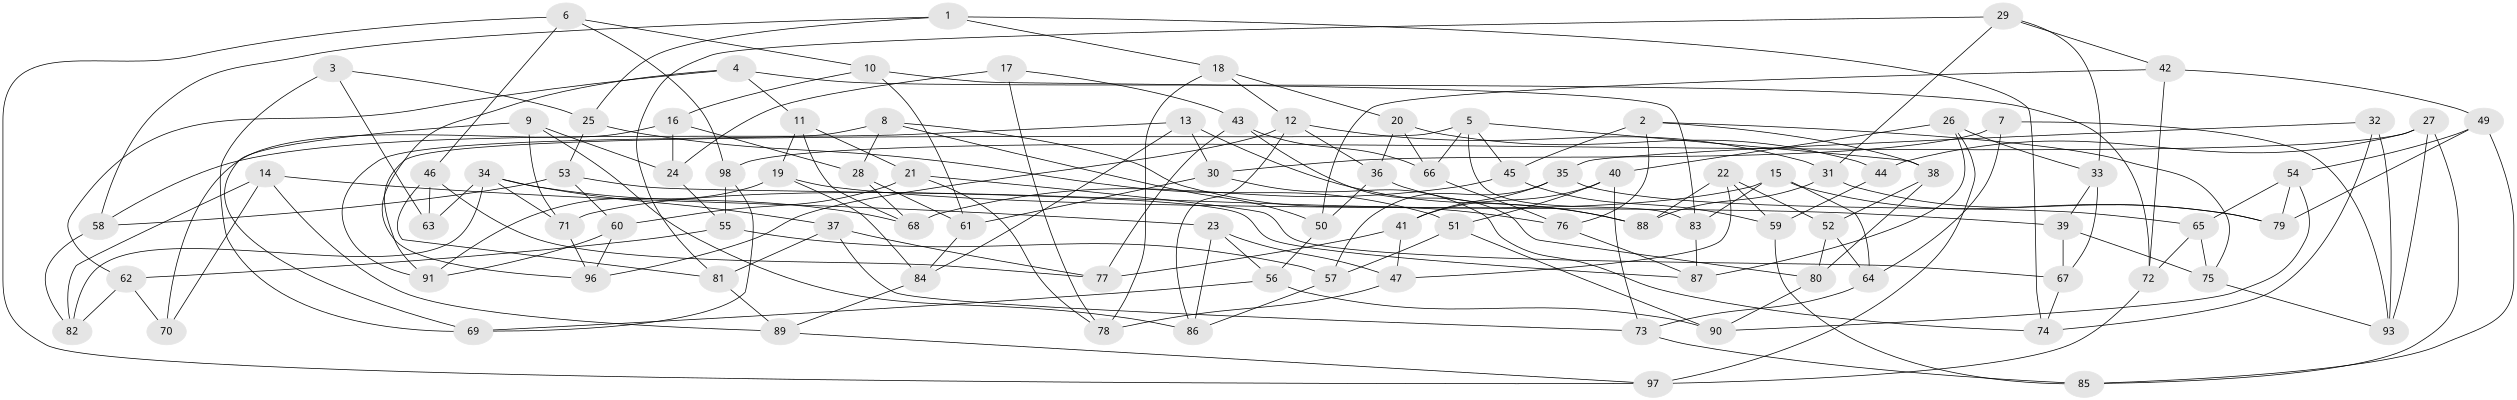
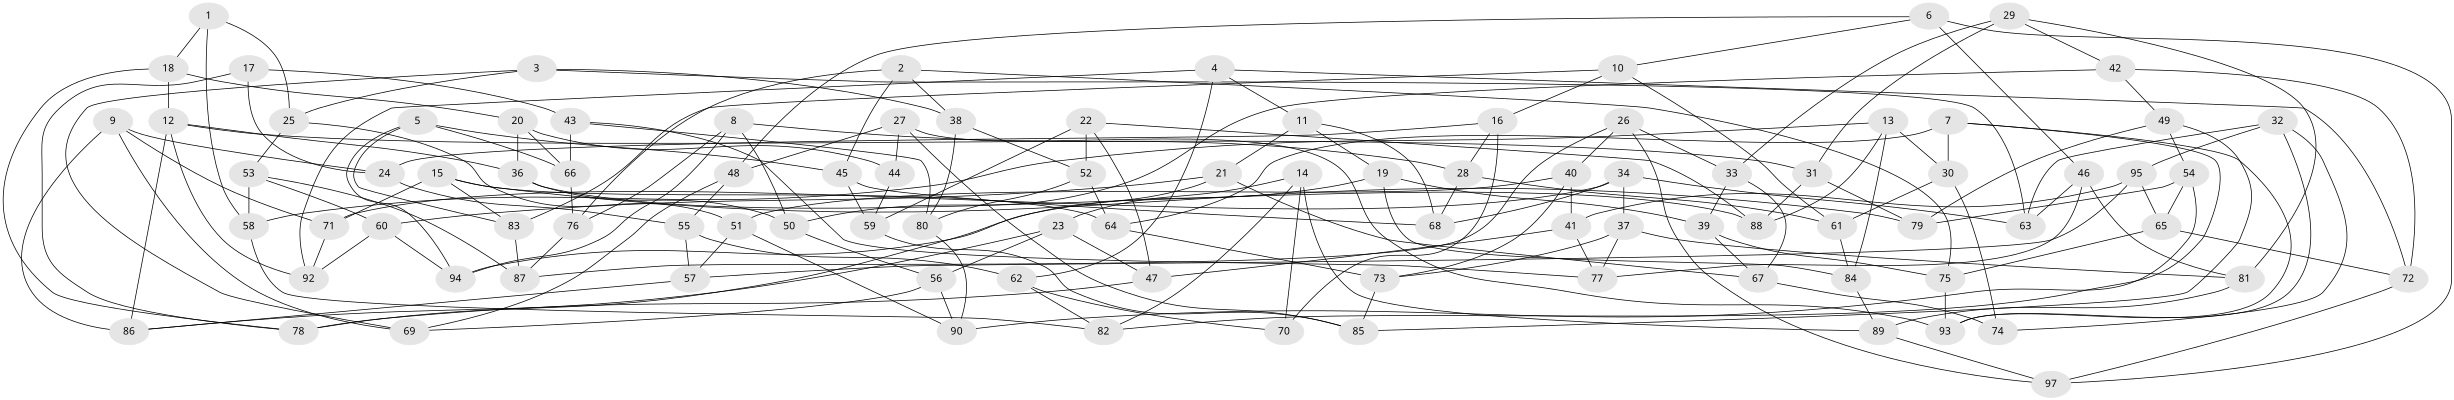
edge "1" -- "74": removed
edge "5" -- "38": now "3" -- "38"
edge "32" -- "63": added
node "98": label "98" -> "48"
node "35": label "35" -> "95"
edge "34" -- "82": now "7" -- "82"
node "91": label "91" -> "94"
node "96": label "96" -> "92"
